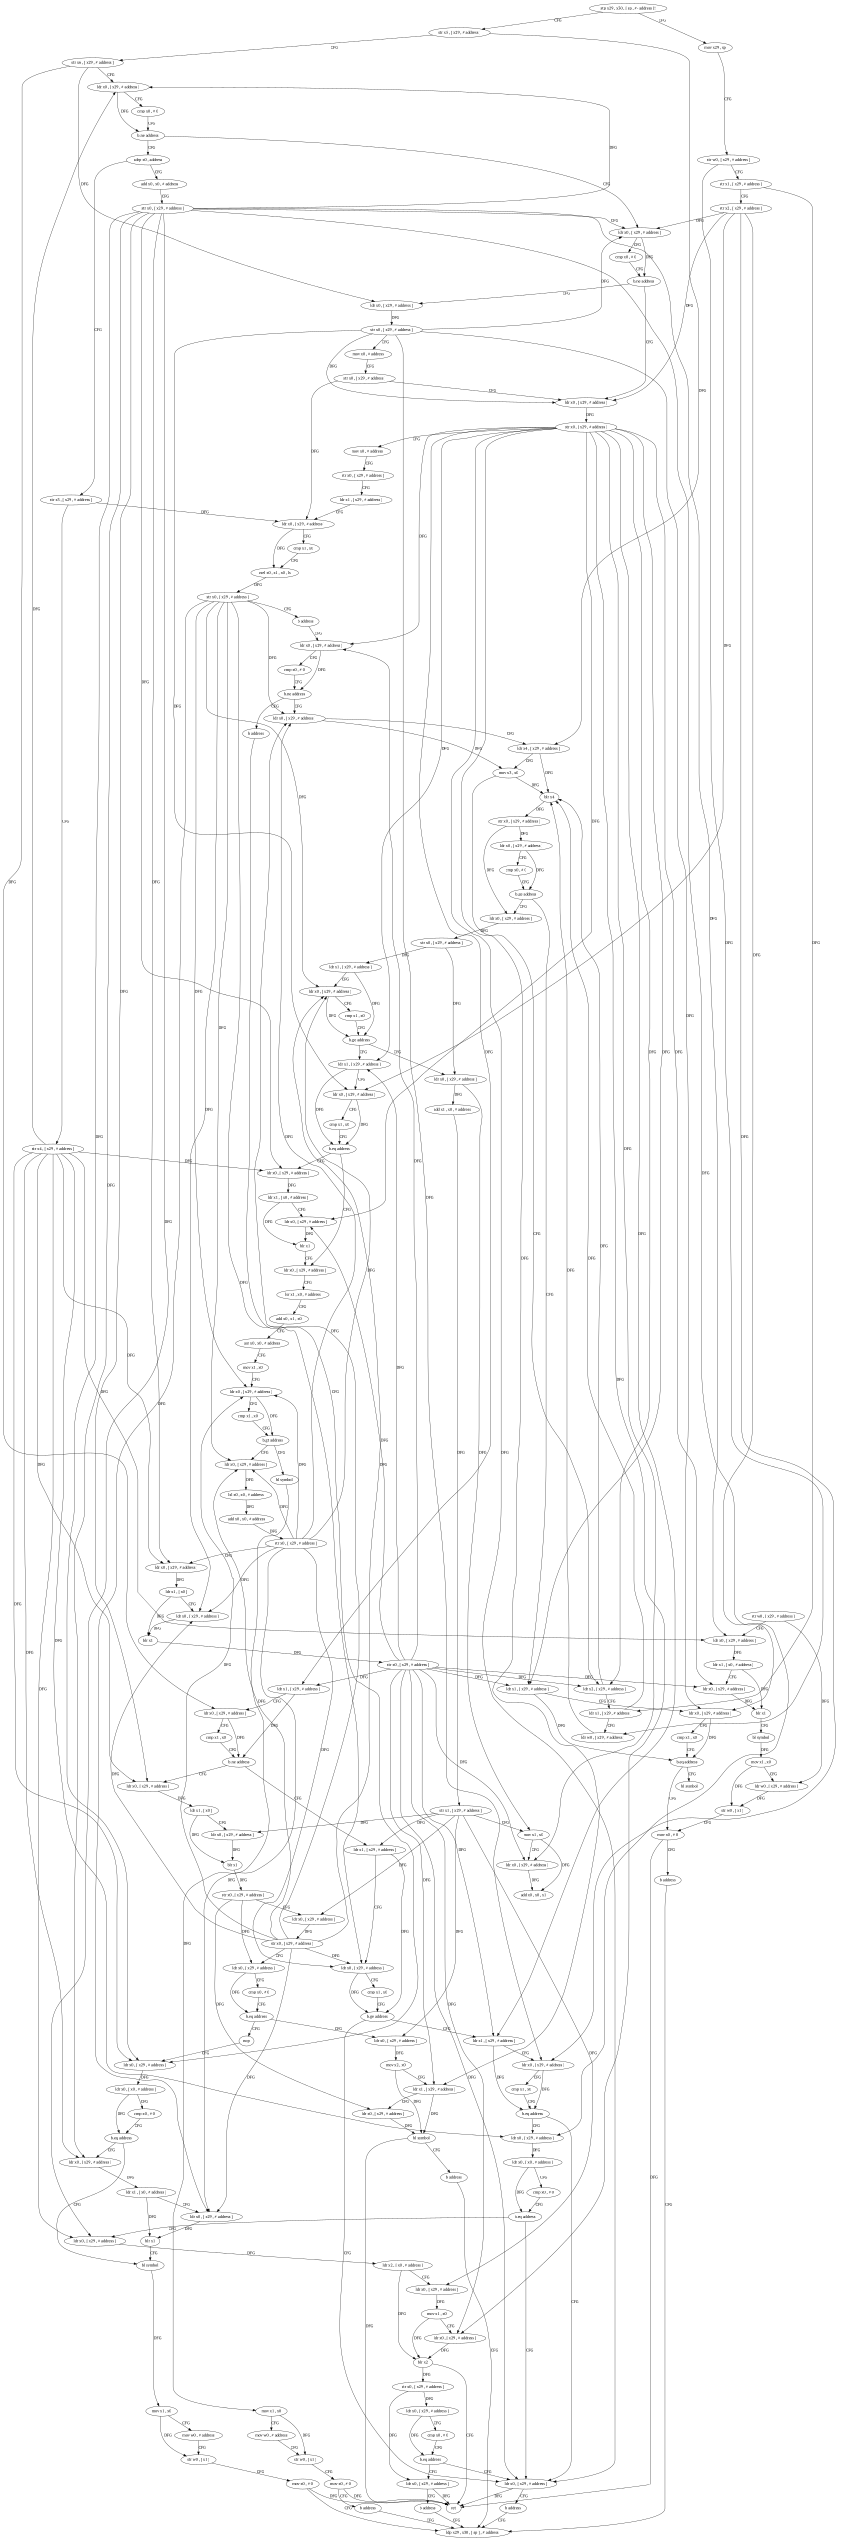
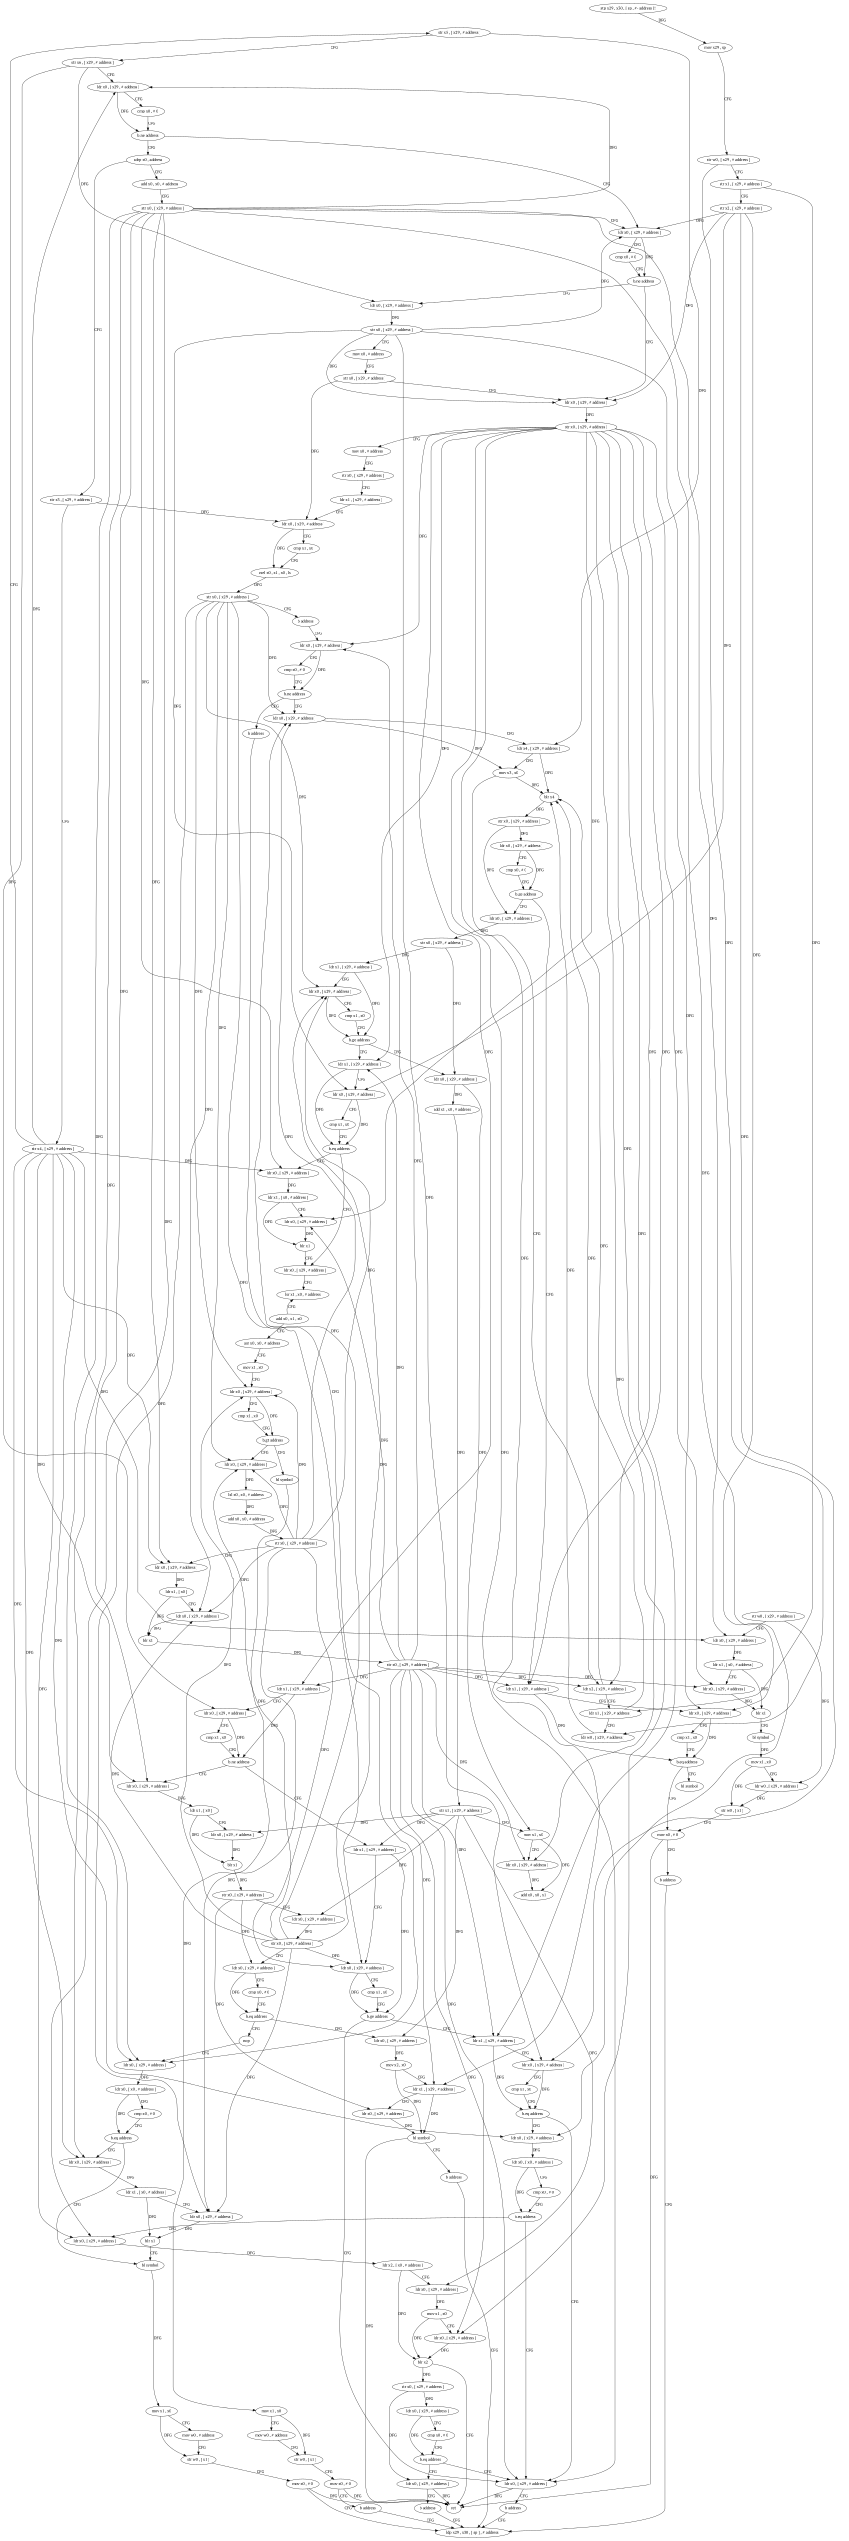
edge "stp x29 , x30 , [ sp , #- address ]!" -> "str x5 , [ x29 , # address ]": now "str x4 , [ x29 , # address ]" -> "str x5 , [ x29 , # address ]"
edge "stp x29 , x30 , [ sp , #- address ]!" -> "mov x29 , sp": label "CFG" -> "DFG"
edge "lsr x1 , x0 , # address" -> "add x0 , x1 , x0": reversed
